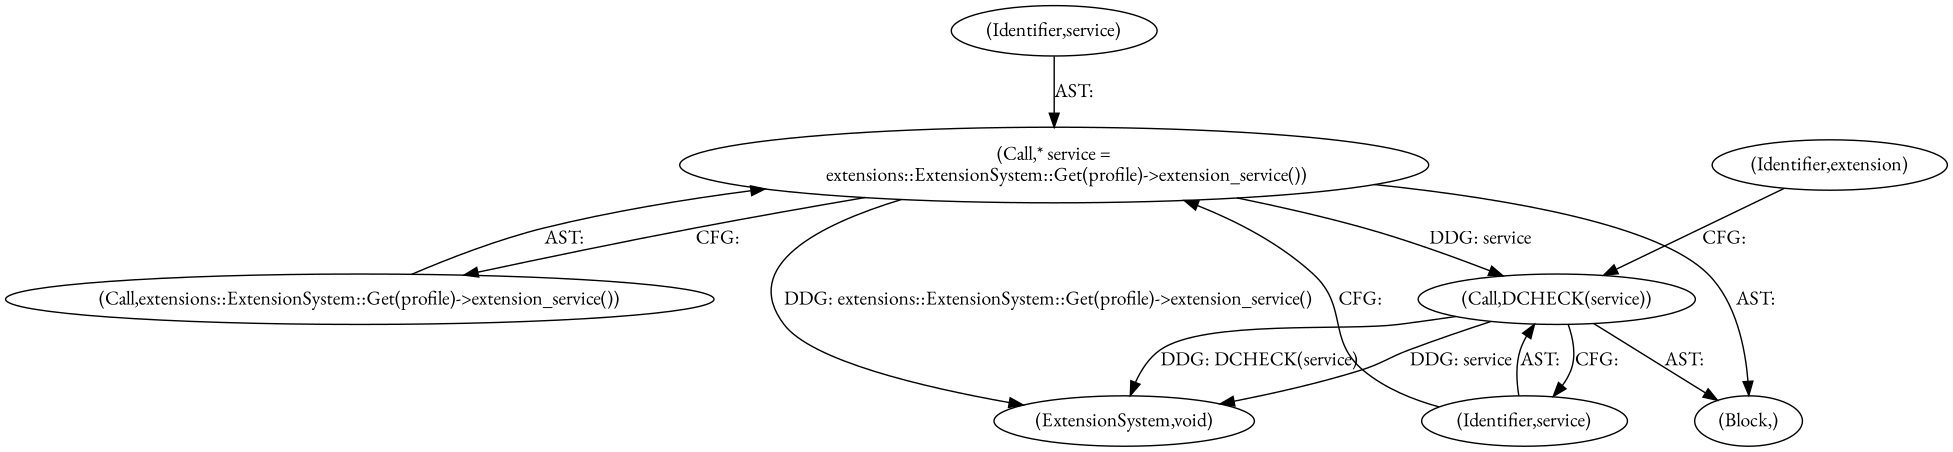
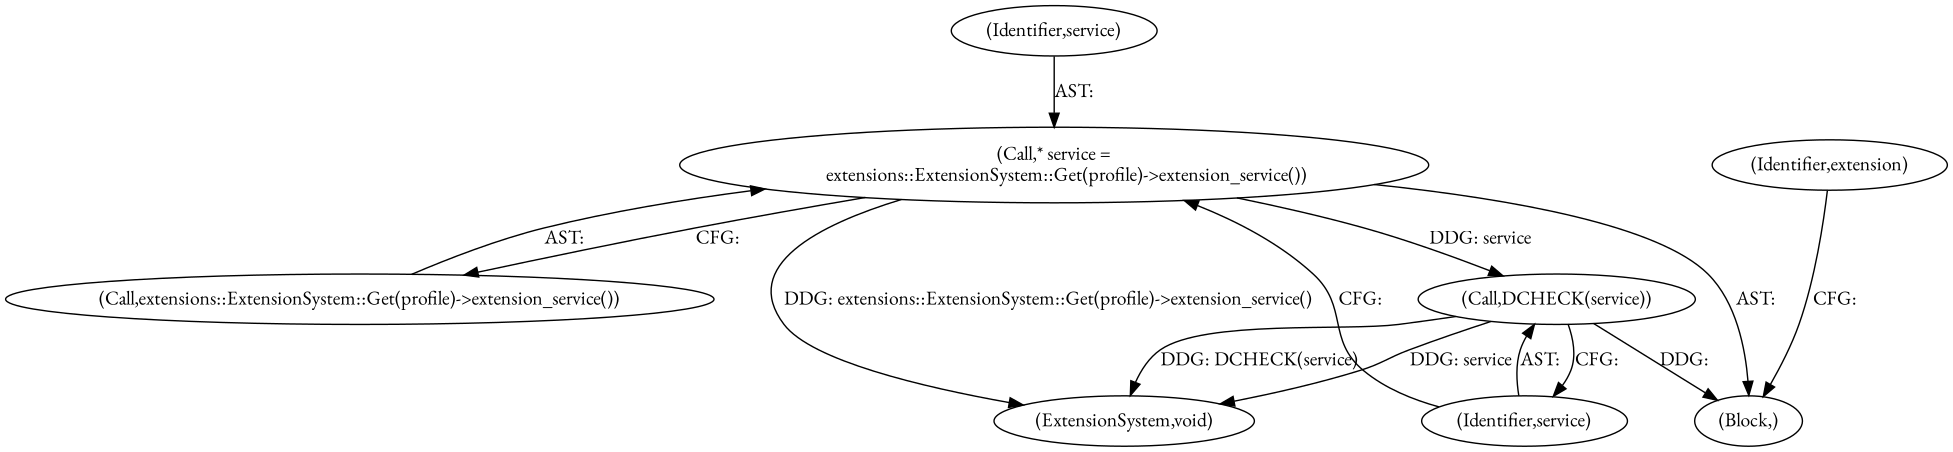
edge "(Identifier,extension)" -> "(Call,DCHECK(service))": now "(Identifier,extension)" -> "(Block,)"
edge "(Call,DCHECK(service))" -> "(Block,)": label "AST: " -> "DDG: "
